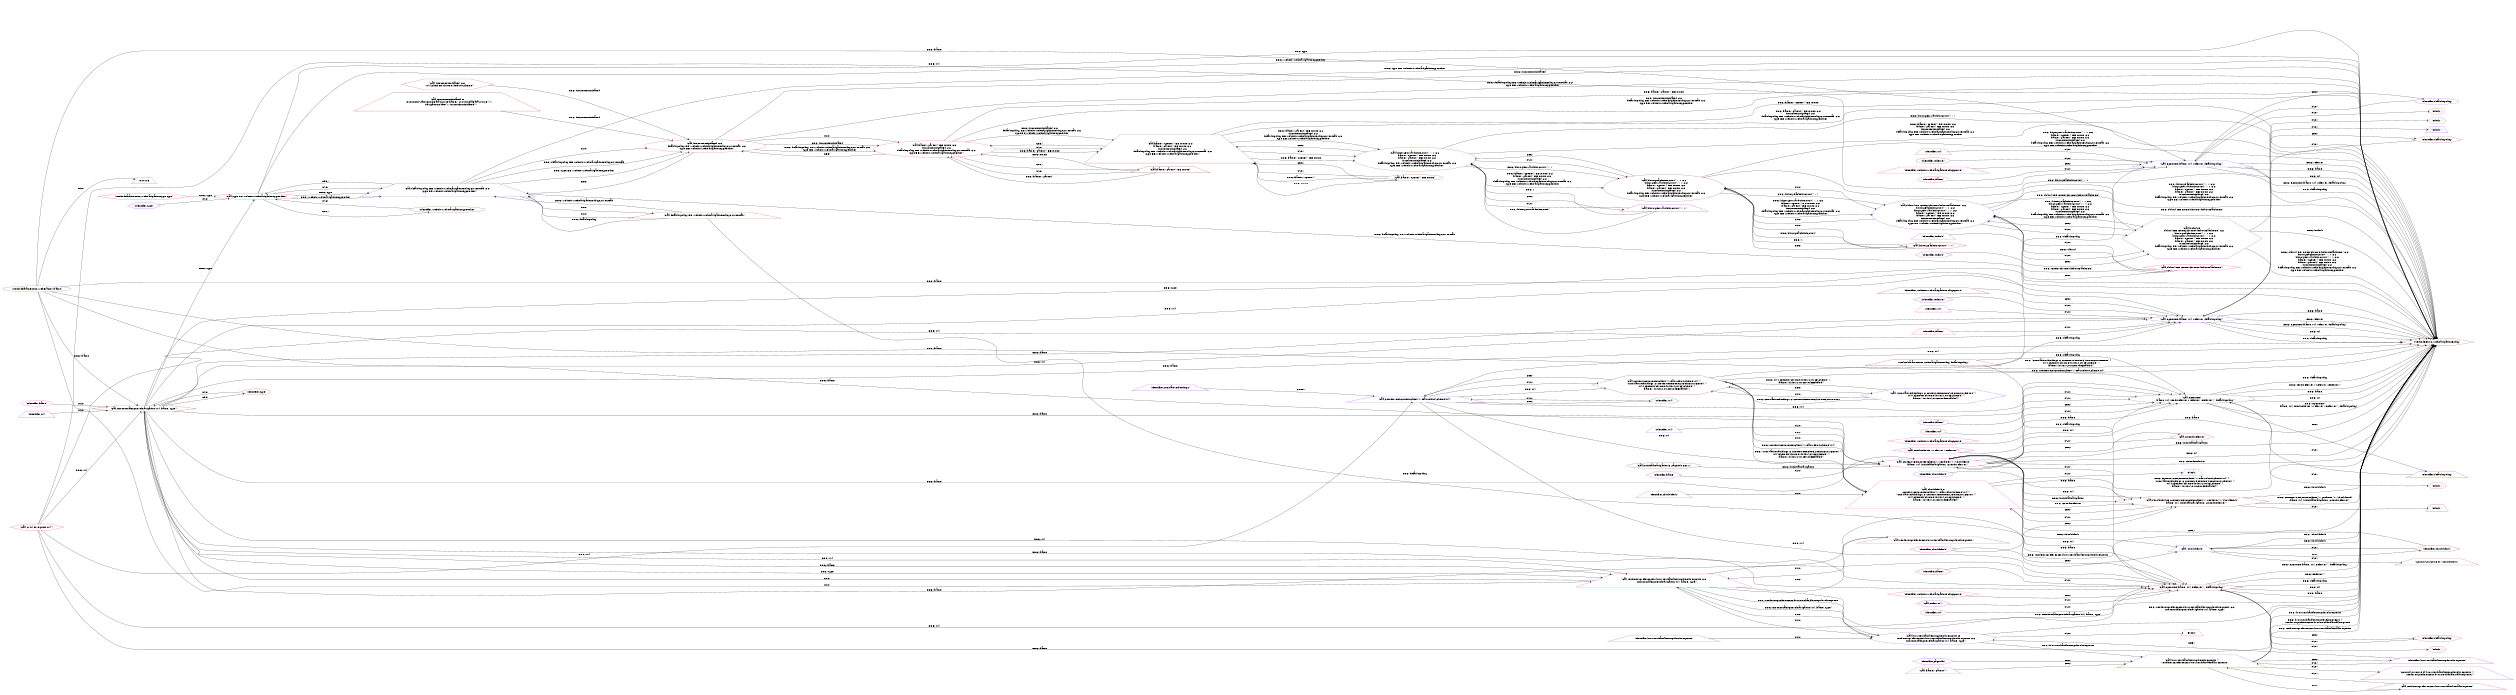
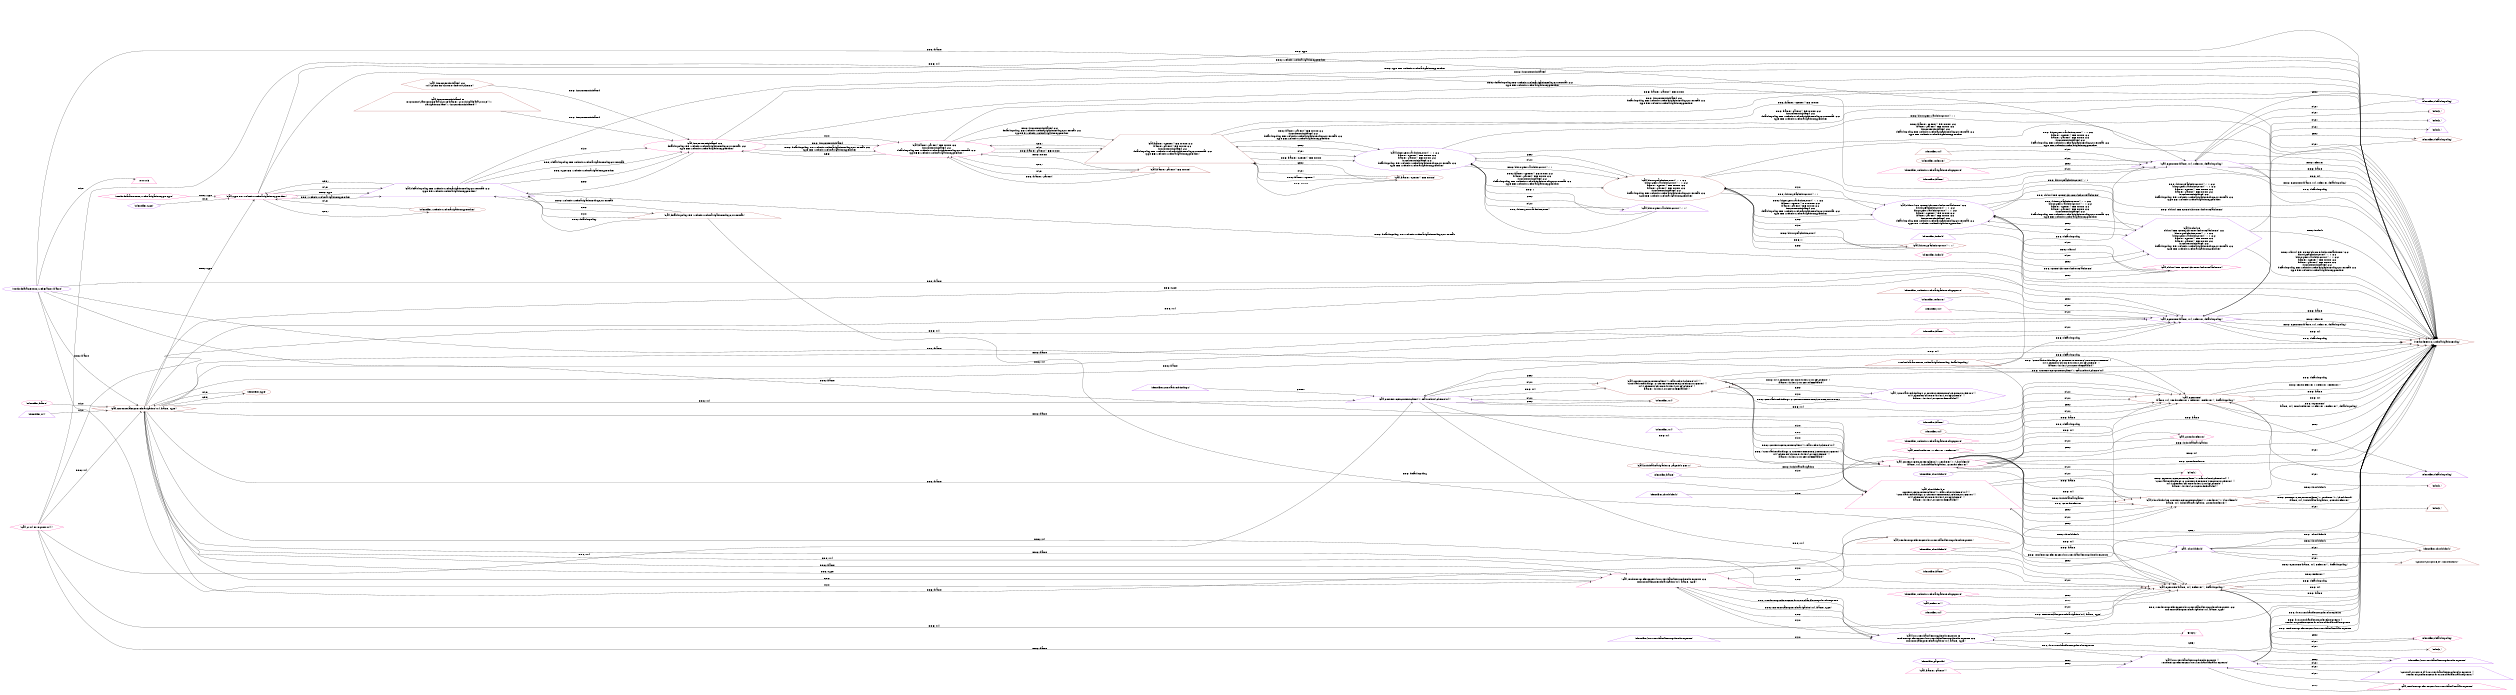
edge "(Call,type == WebKit::WebNavigationTypeOther)" -> "(Identifier,WebKit::WebNavigationTypeOther)": arrowhead tee -> vee
edge "(Call,IsNonLocalTopLevelNavigation(url, frame, type))" -> "(Call,content::GetContentClient()->HasWebUIScheme(url))": added, label "DDG: url"
edge "(Call,Referrer())" -> "(Call,OpenURL(frame, url, Referrer(), default_policy))": label "AST: " -> "CFG: "
edge "(Call,& url = request.url())" -> "(Call,OpenURL(frame, url, Referrer(), default_policy))": arrowhead vee -> tee
